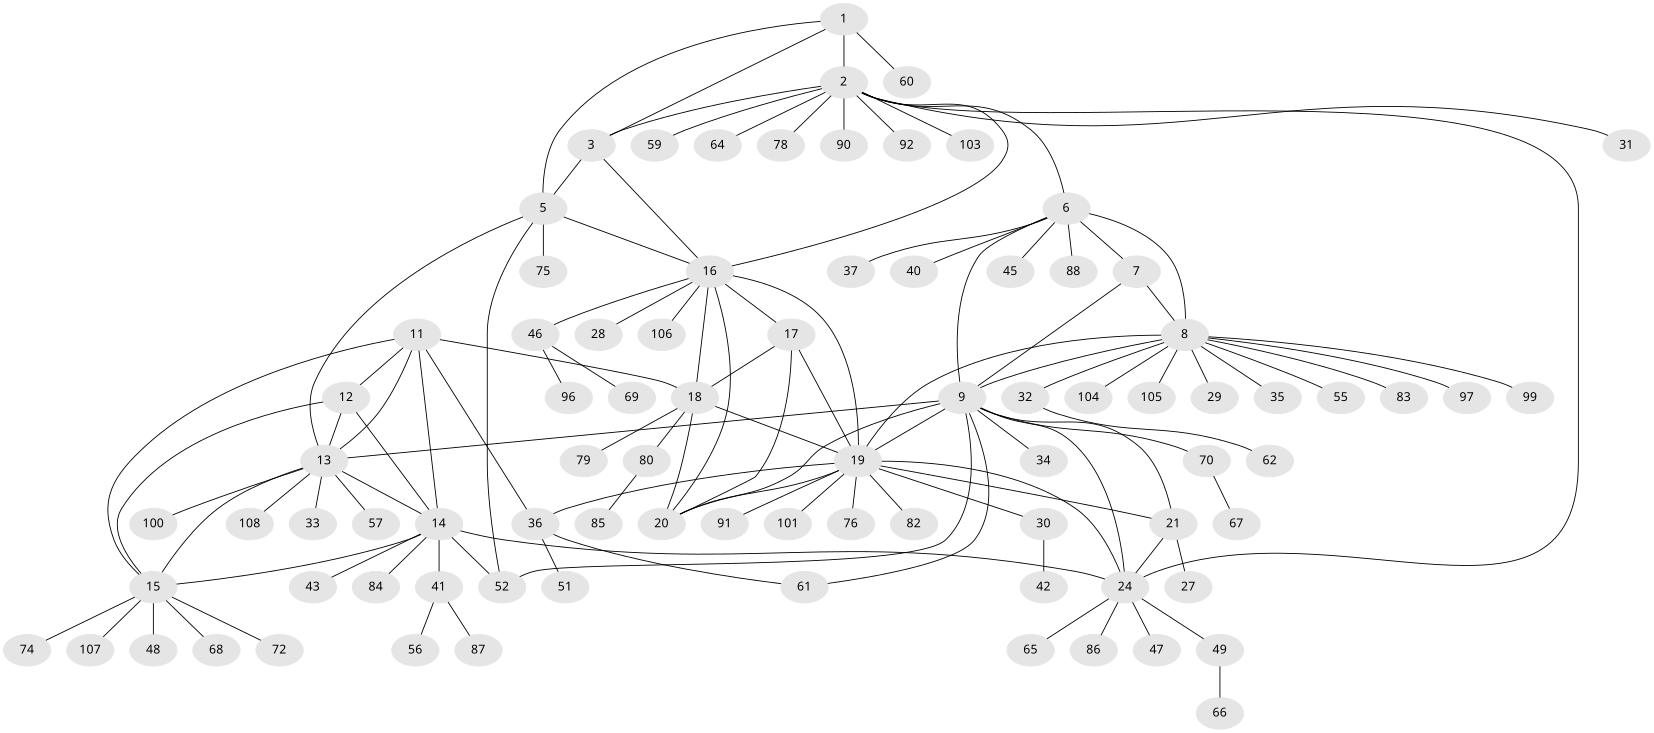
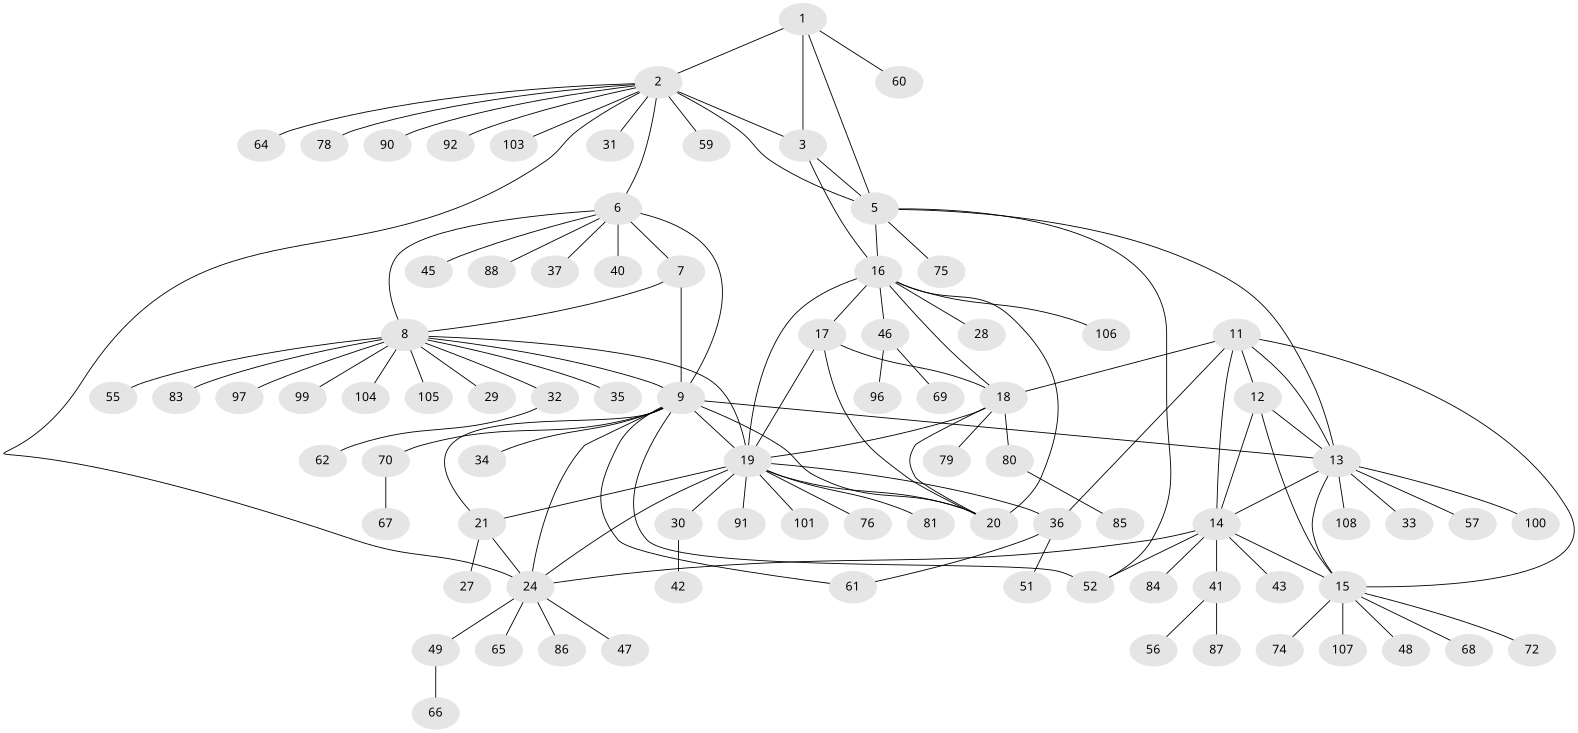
edge "2" -- "16": now "2" -- "5"
node "82": label "82" -> "81"
